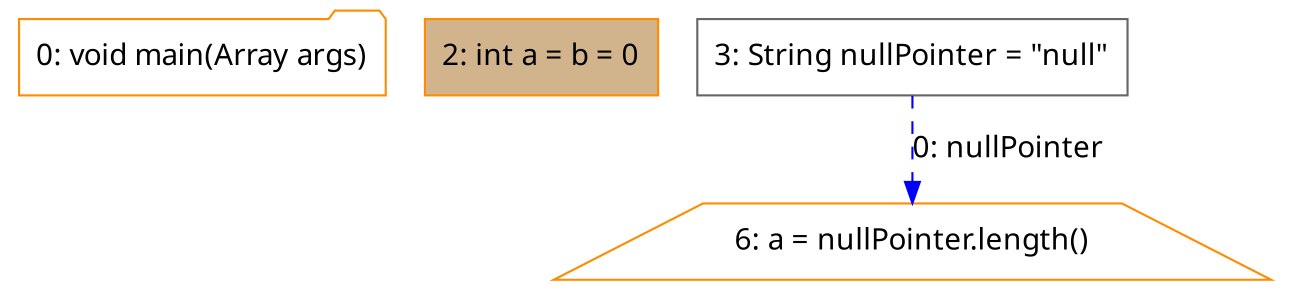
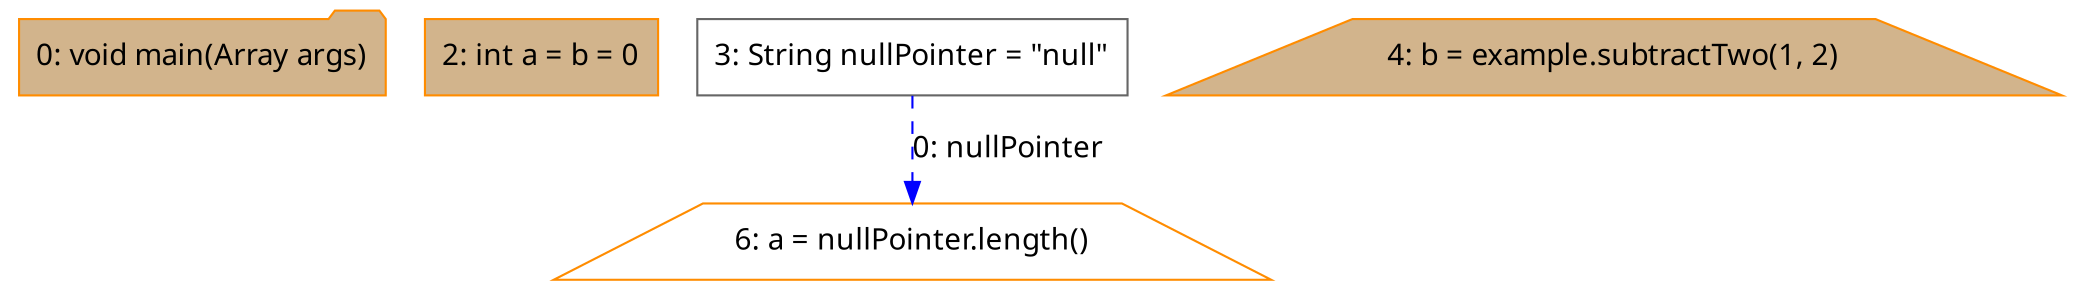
node "0: void main(Array args)": fillcolor white -> tan
node "4: b = example.subtractTwo(1, 2)": added
